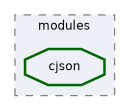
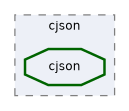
cluster "modules": label "modules" -> "cjson"
